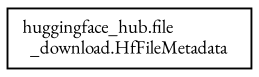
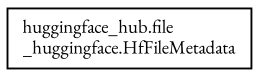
node "huggingface_hub.file _download.HfFileMetadata": label "huggingface_hub.file _download.HfFileMetadata" -> "huggingface_hub.file _huggingface.HfFileMetadata"
